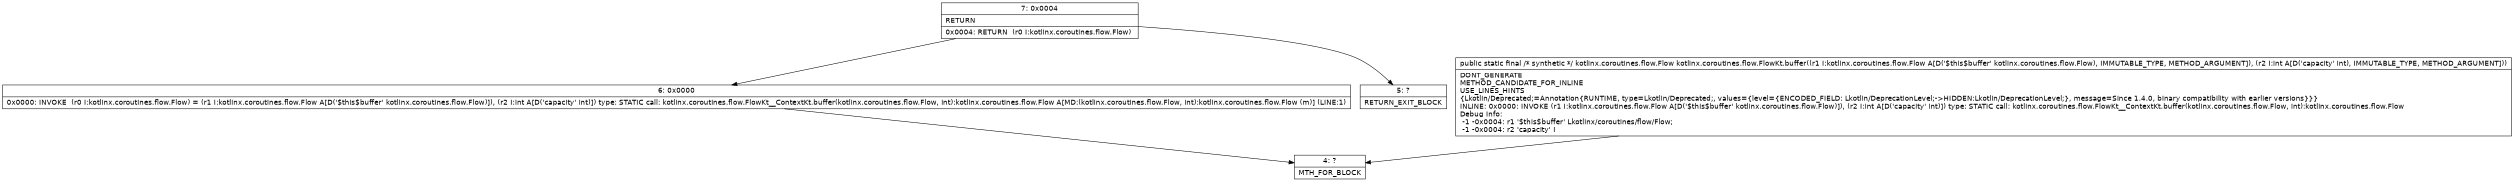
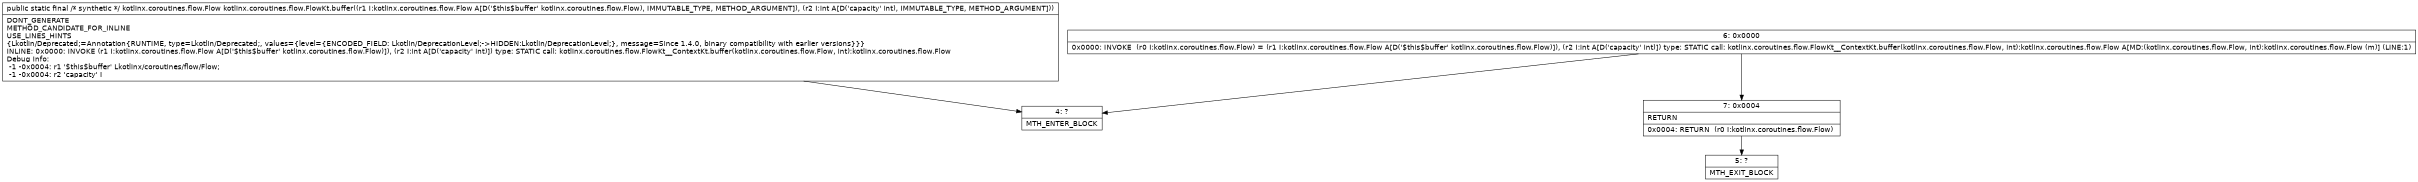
edge "7: 0x0004" -> "6: 0x0000": reversed
node "5: ?": text "RETURN_EXIT_BLOCK" -> "MTH_EXIT_BLOCK"
node "4: ?": text "MTH_FOR_BLOCK" -> "MTH_ENTER_BLOCK"
